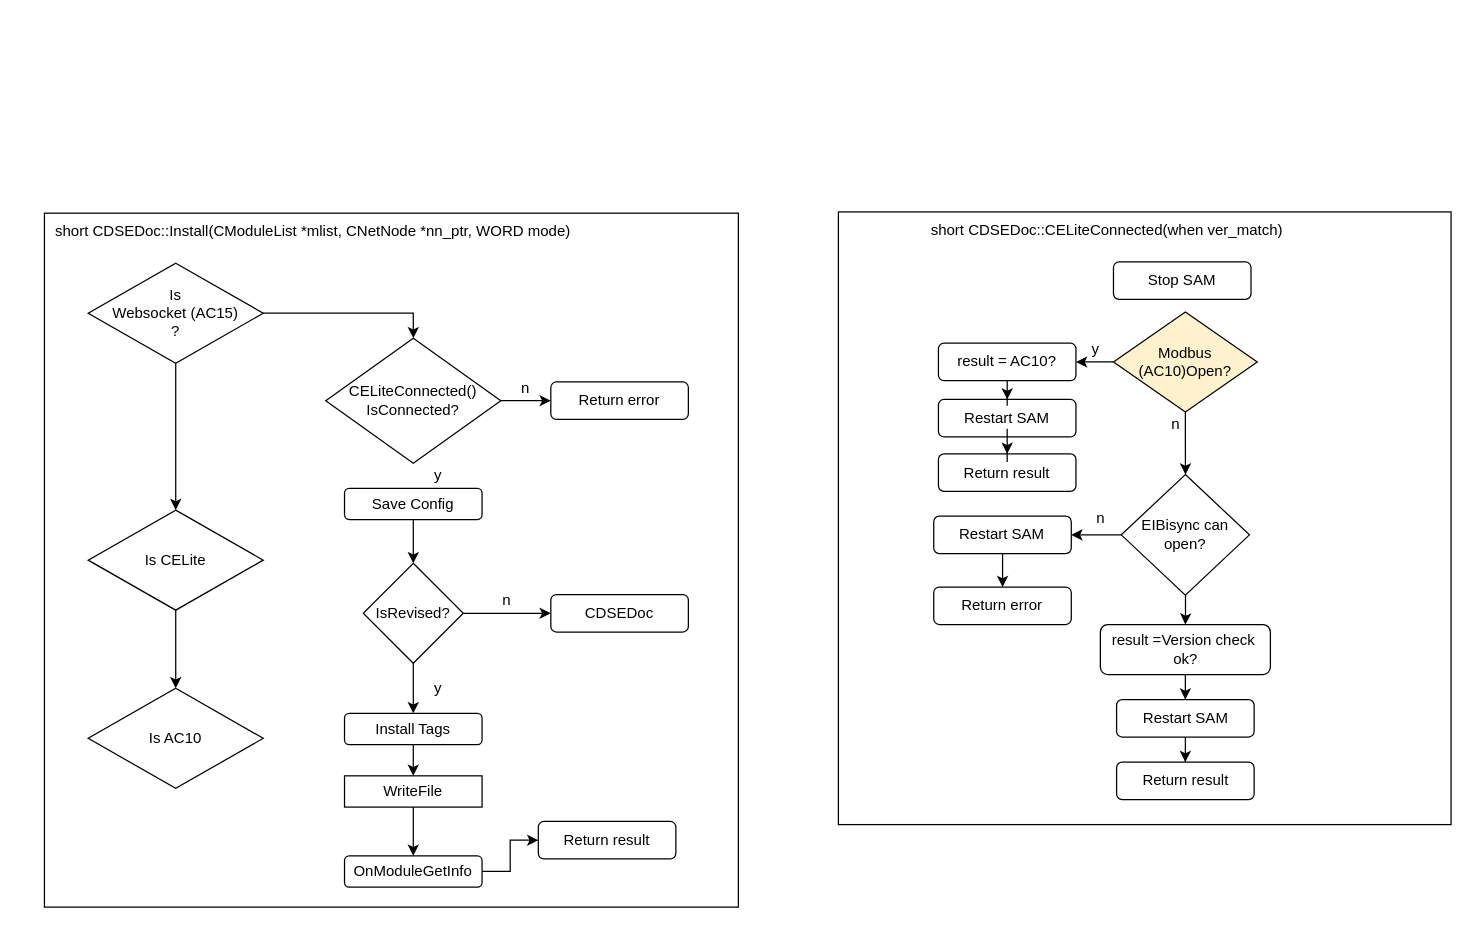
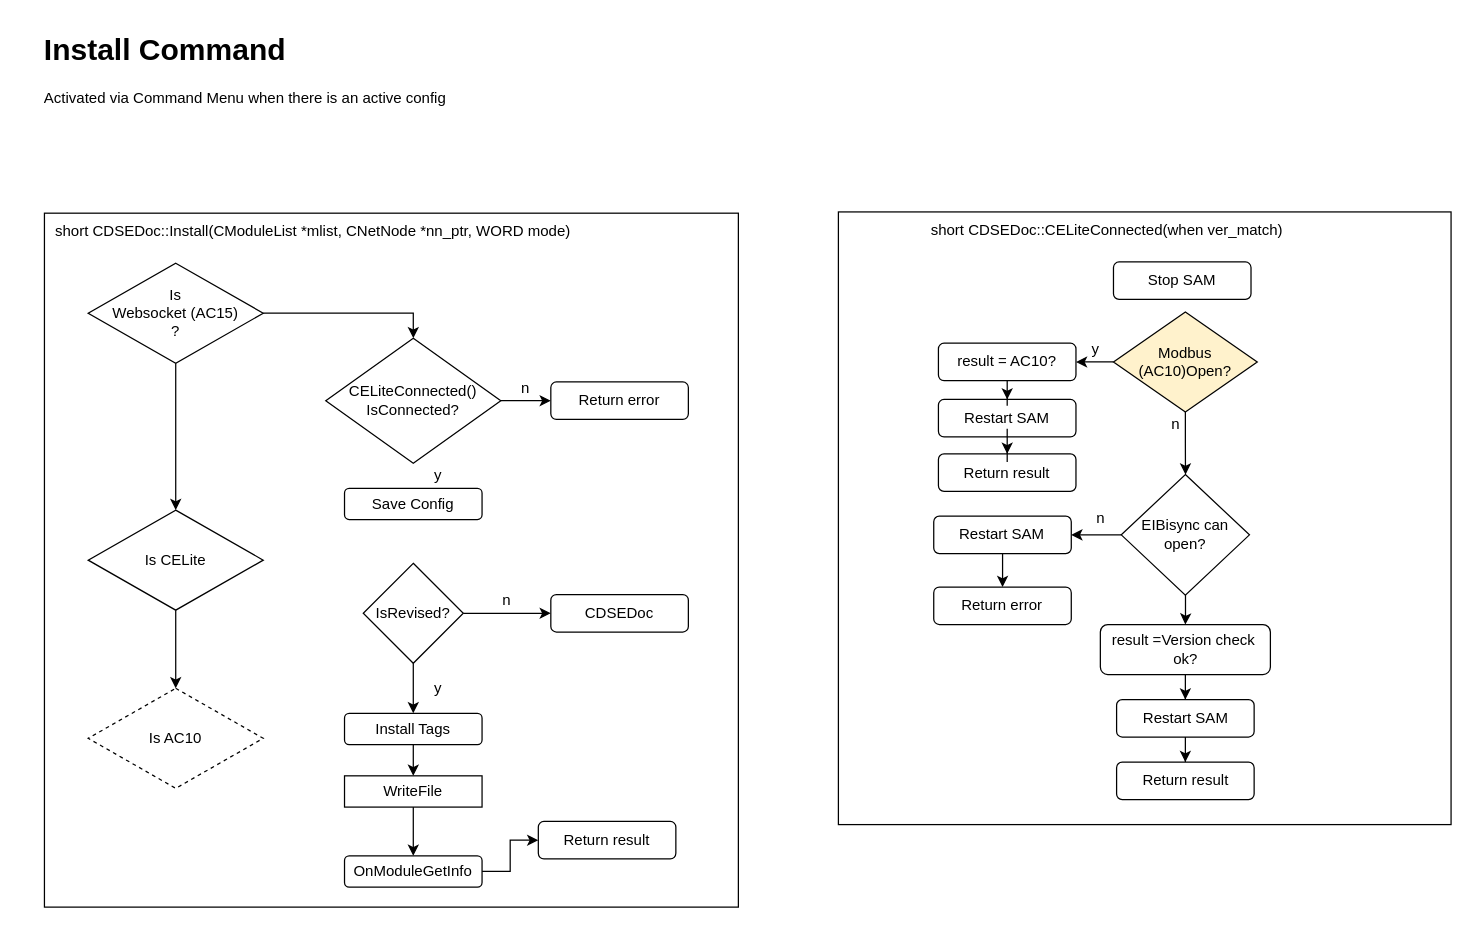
node "Install CommandActivated via Command Menu when there is an active config": added
edge "Save Config" -> "IsRevised?": removed
node "Is AC10": style solid -> dashed
